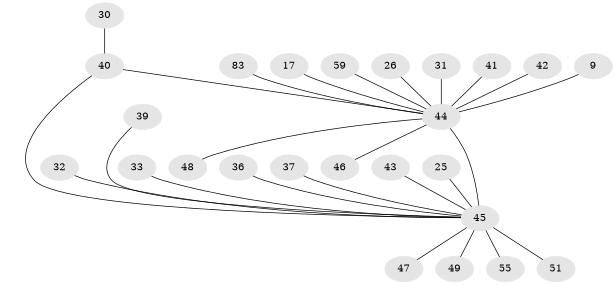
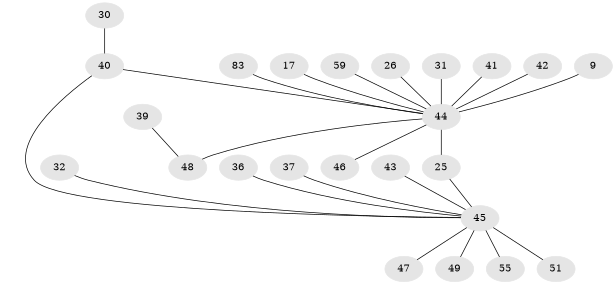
edge "44" -- "45": now "44" -- "25"
node "33": removed
edge "39" -- "45": now "39" -- "48"
